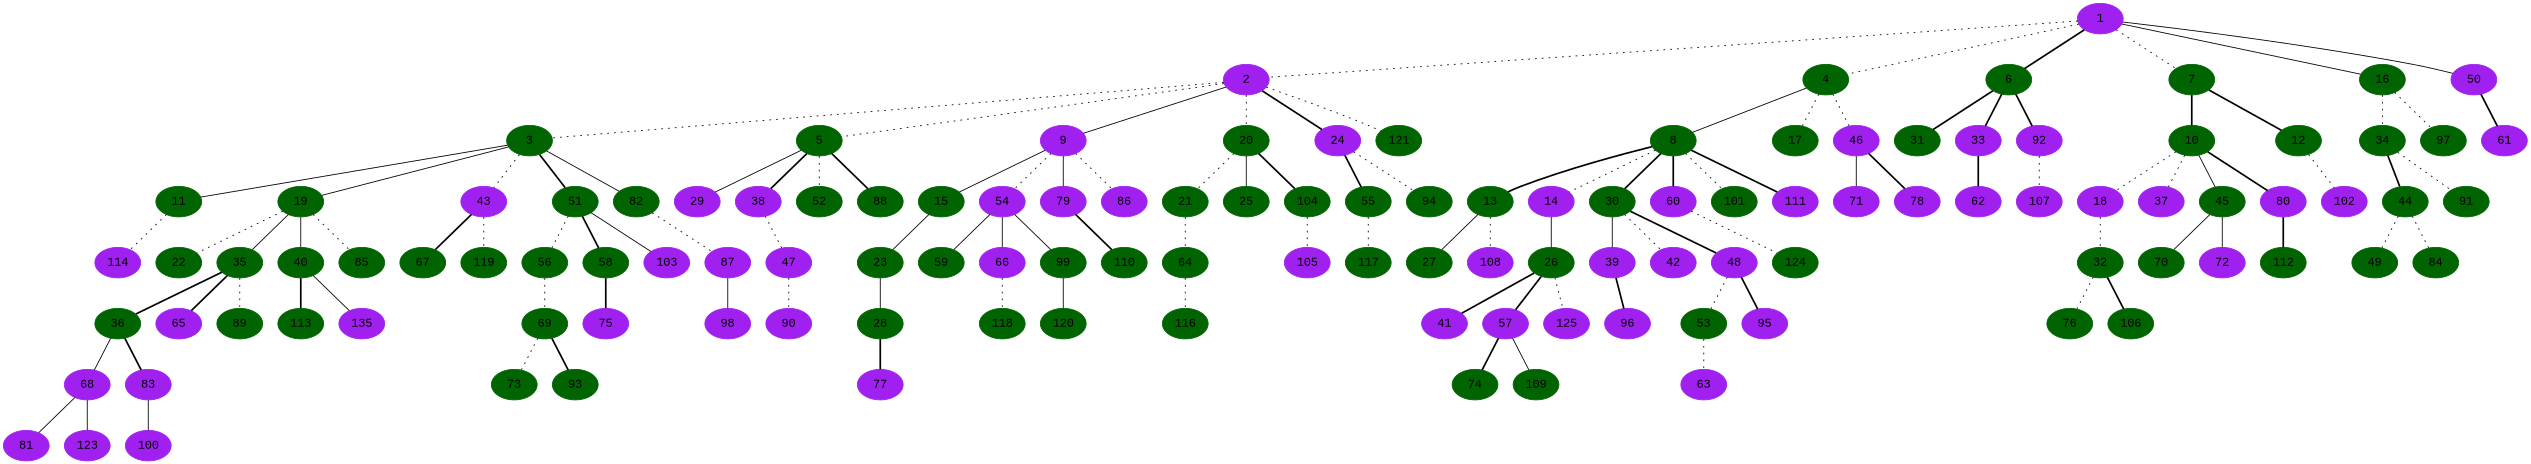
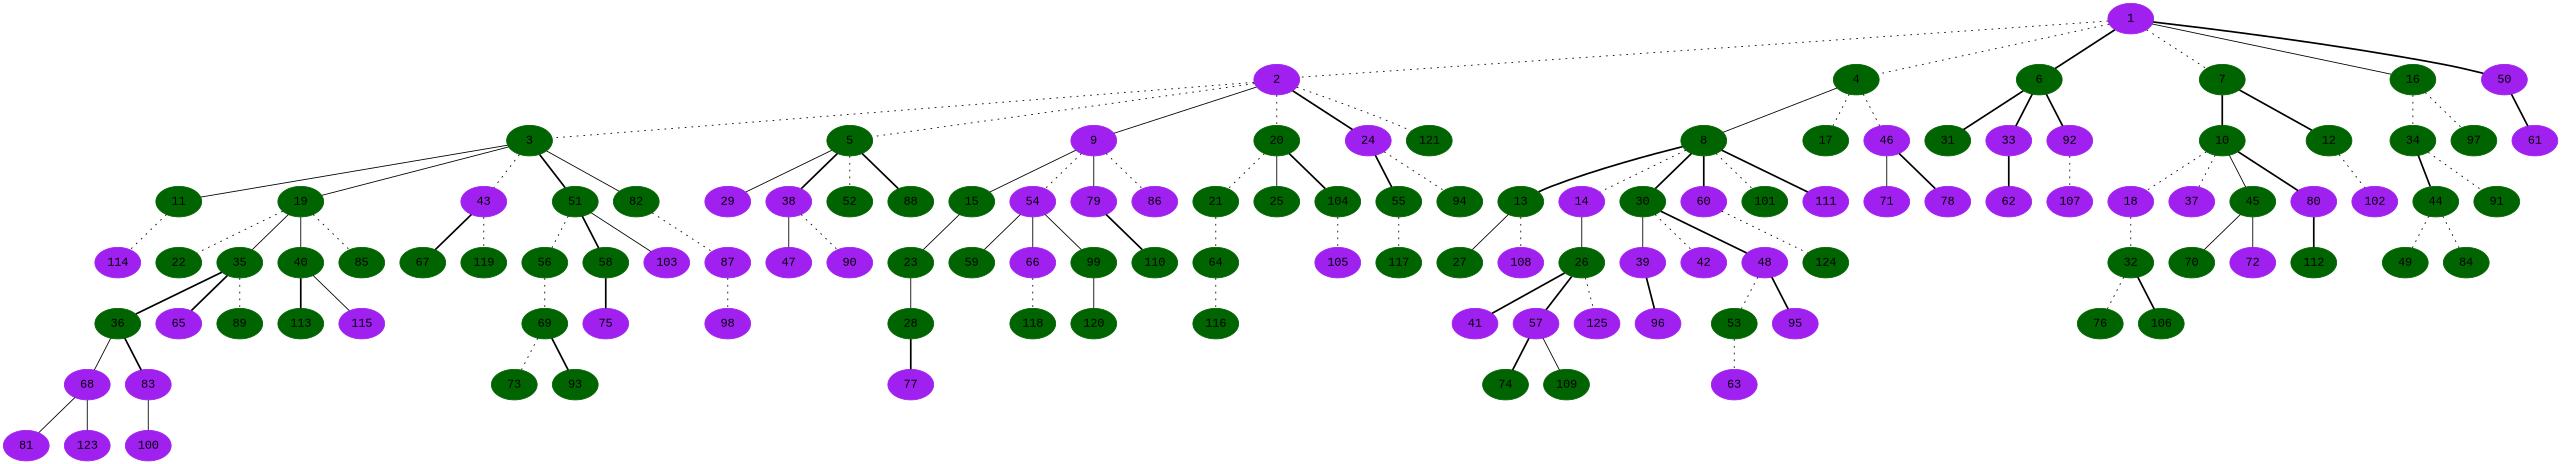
edge "1" -- "50": style solid -> bold
edge "38" -- "47": style dotted -> solid
edge "87" -- "98": style solid -> dotted
edge "47" -- "90": now "38" -- "90"
node "135": label "135" -> "115"
